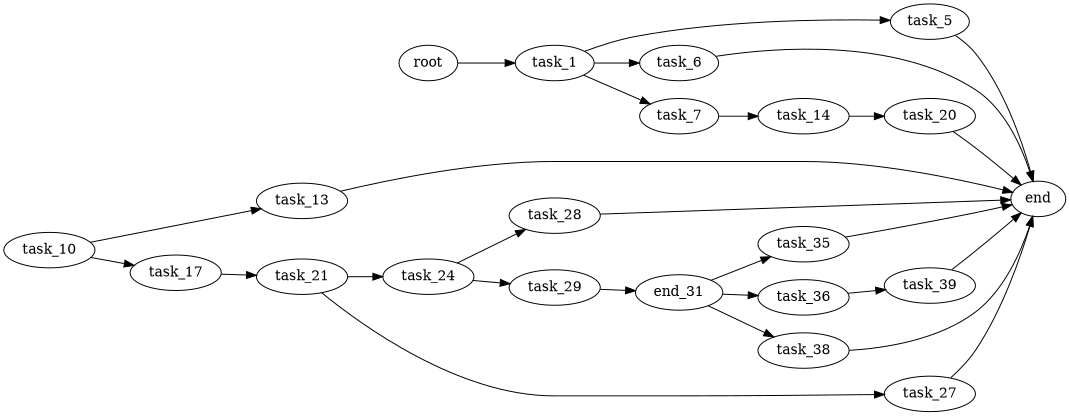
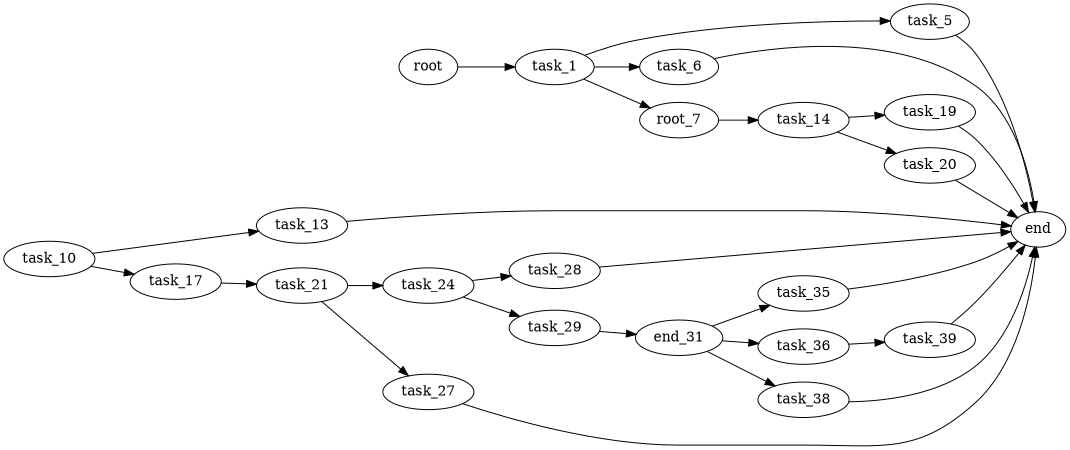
node "task_19": added
node "task_7": label "task_7" -> "root_7"
